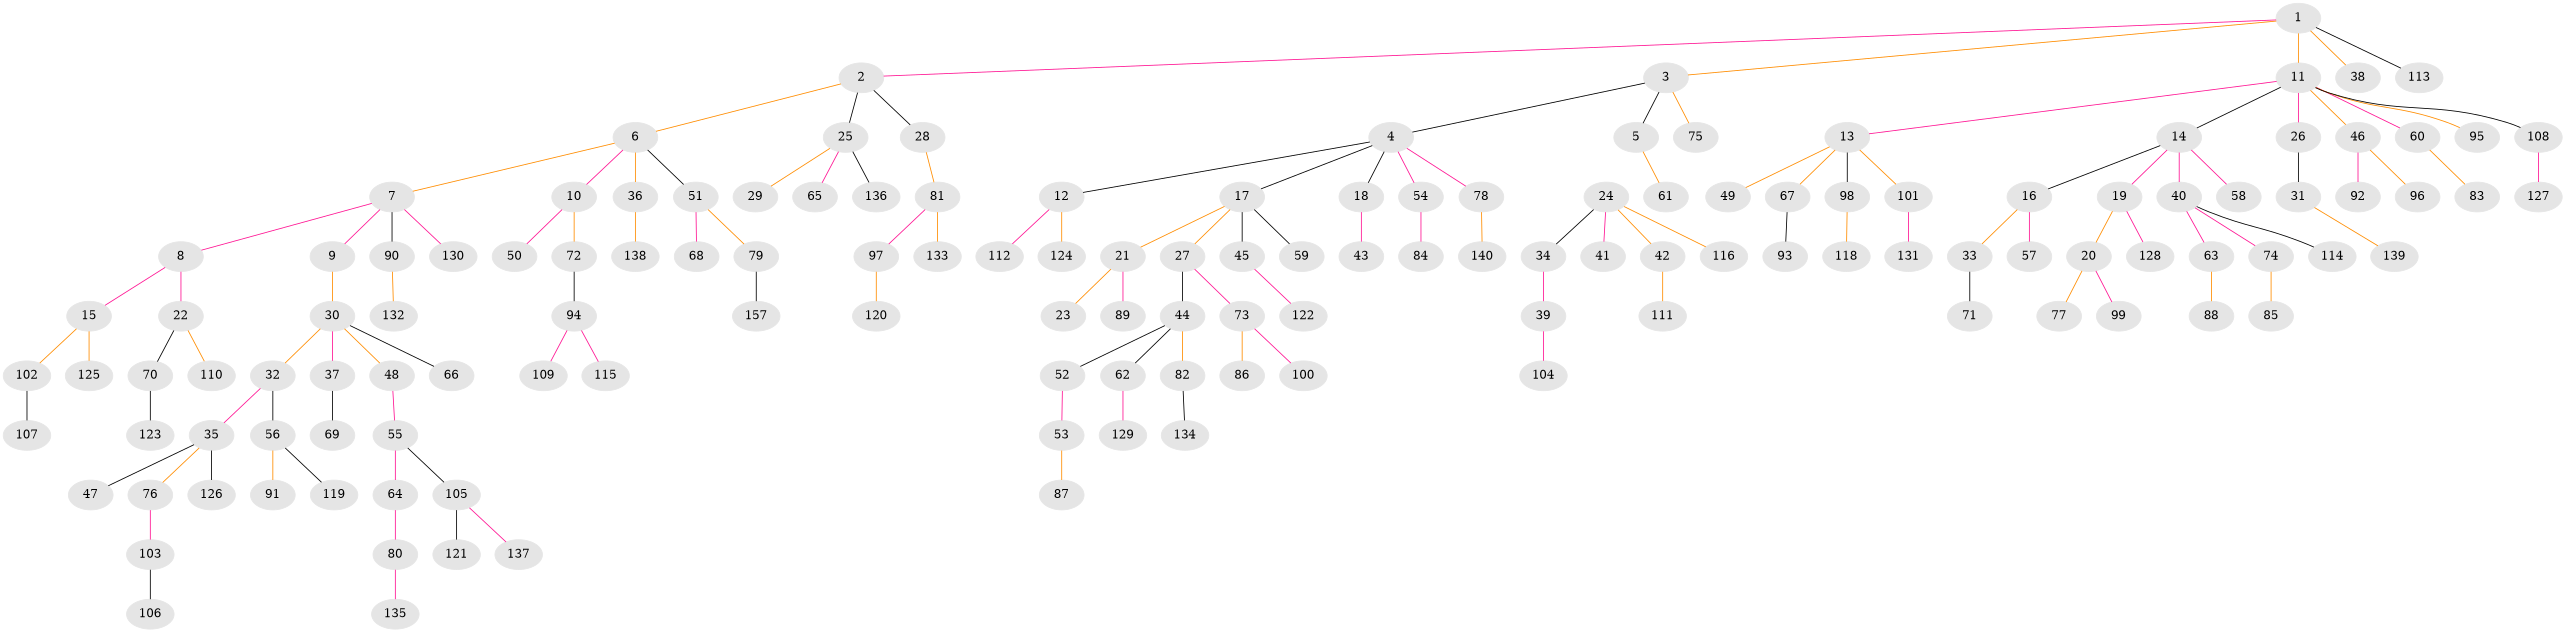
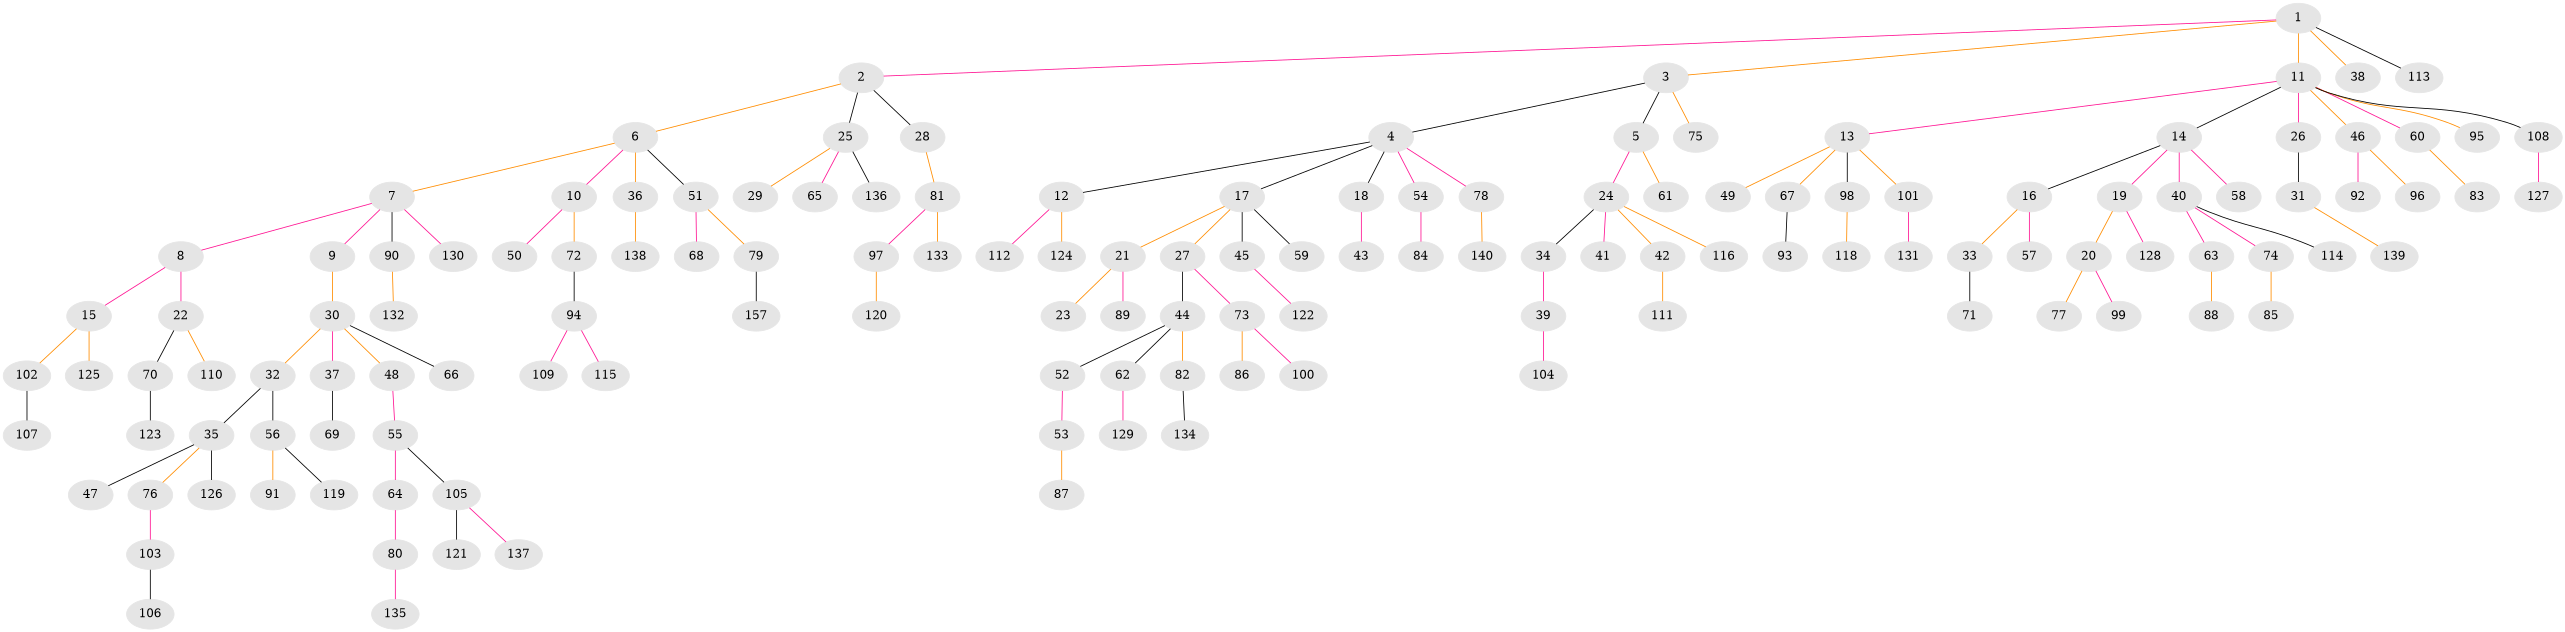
edge "5" -- "24": added
edge "32" -- "35": color deeppink -> black
